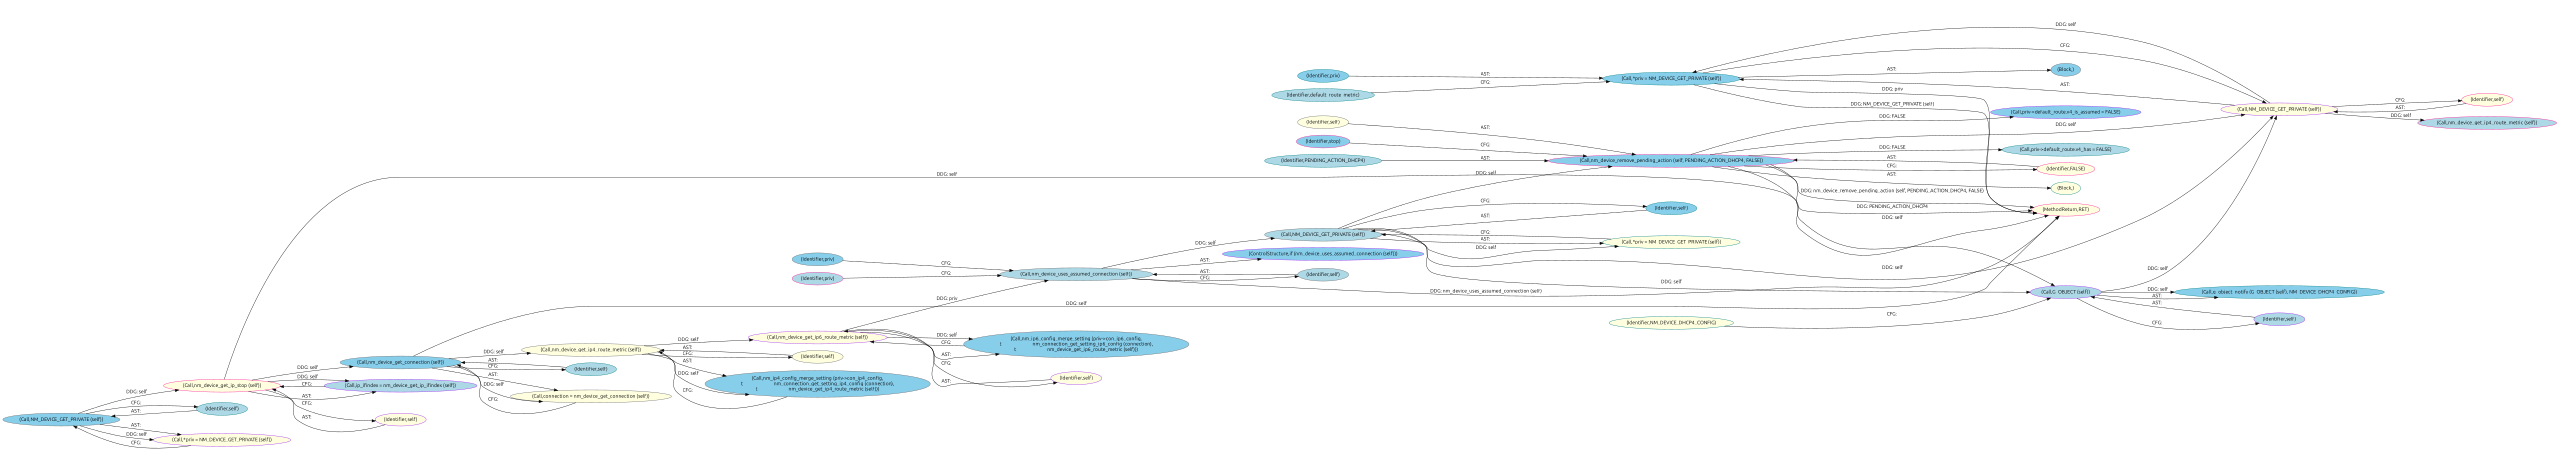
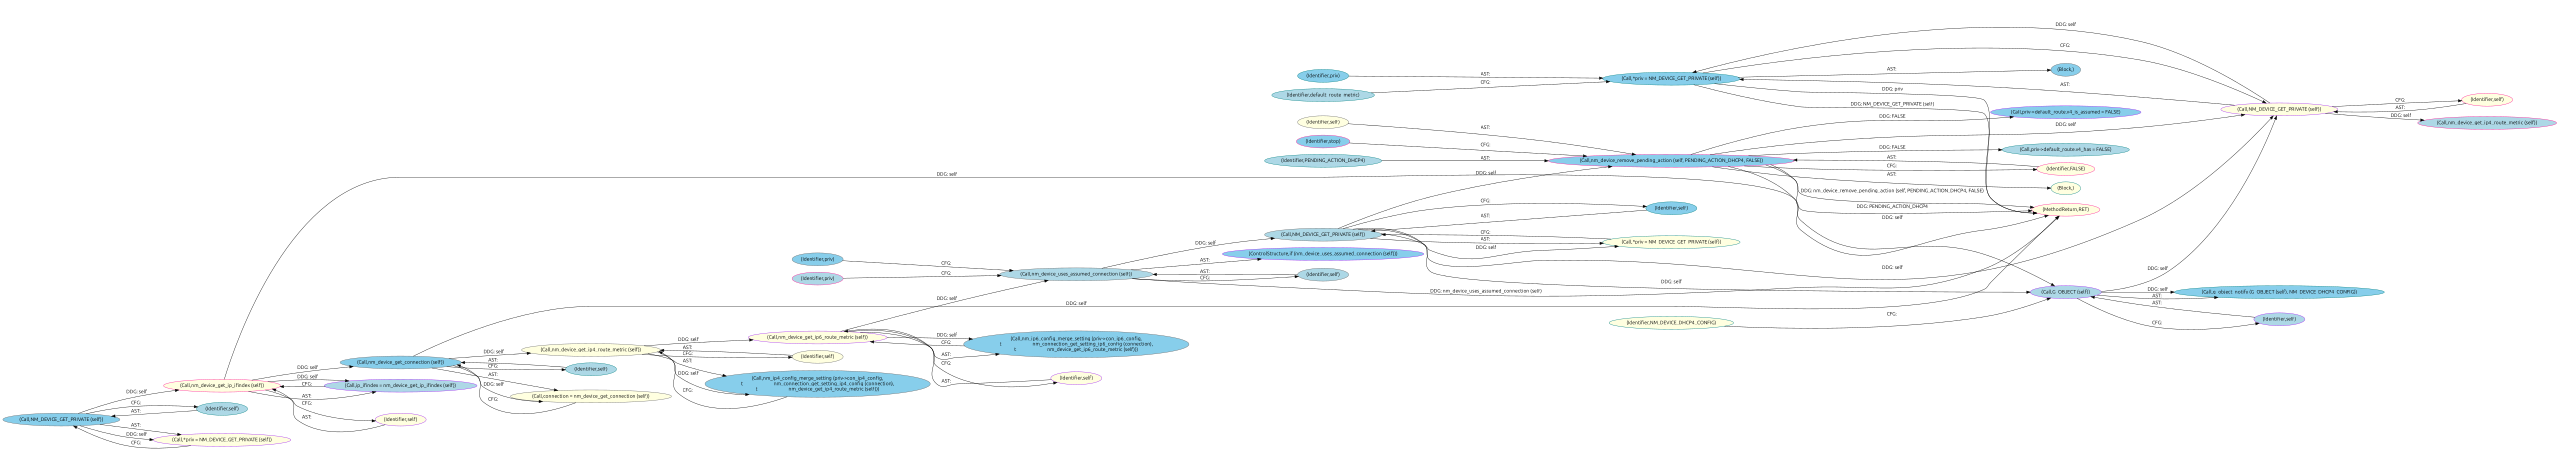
edge "(Call,nm_device_get_ip6_route_metric (self))" -> "(Call,nm_device_uses_assumed_connection (self))": label "DDG: priv" -> "DDG: self"
node "(Call,nm_device_get_ip_stop (self))": label "(Call,nm_device_get_ip_stop (self))" -> "(Call,nm_device_get_ip_ifindex (self))"
